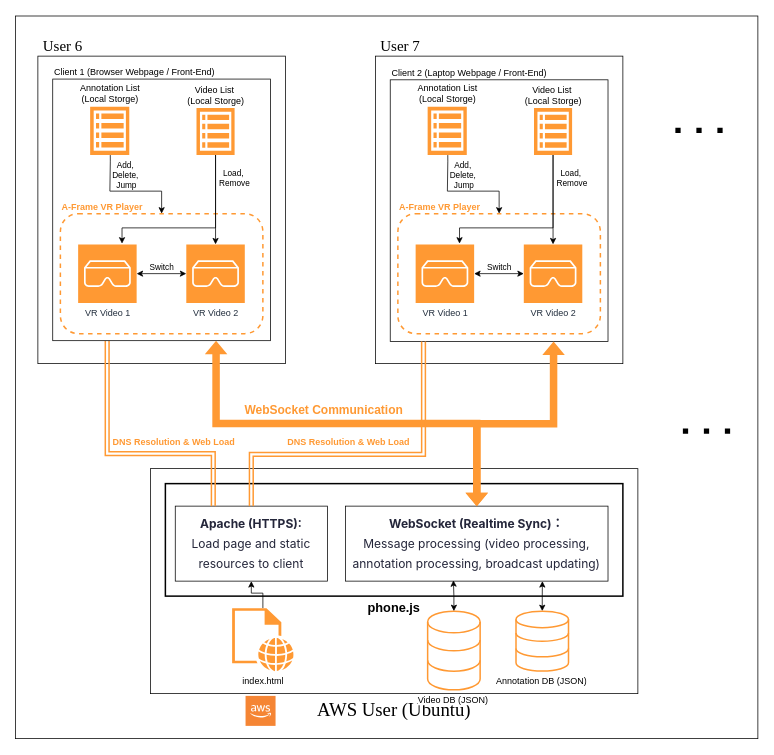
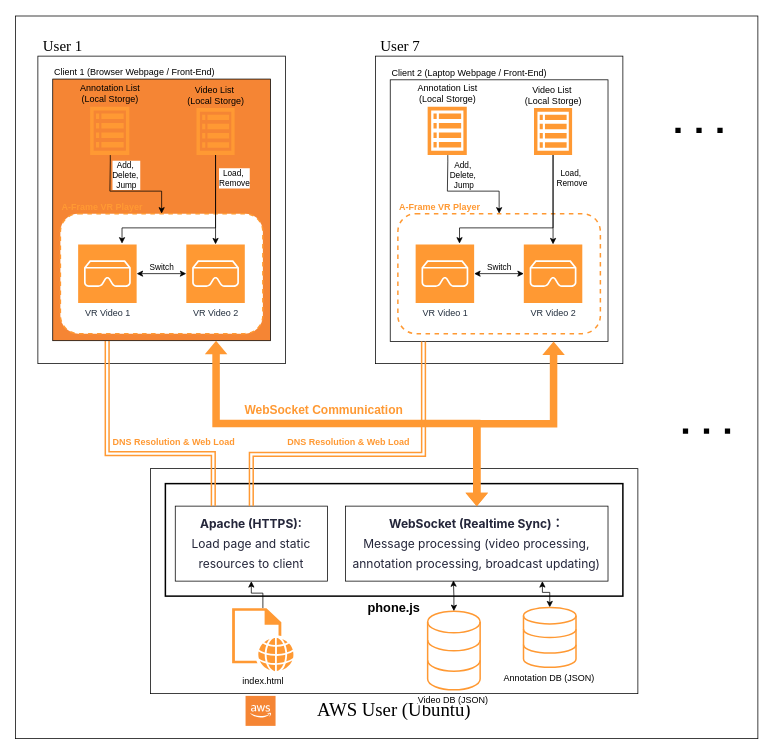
node "User 6": label "User 6" -> "User 1"
node "Client 1 (Browser Webpage / Front-End)": fillcolor #ffffff -> #f58534
node "Annotation DB (JSON)": moved (542, 641) -> (550, 637)
